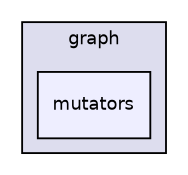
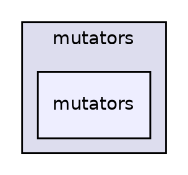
cluster "graph": label "graph" -> "mutators"
